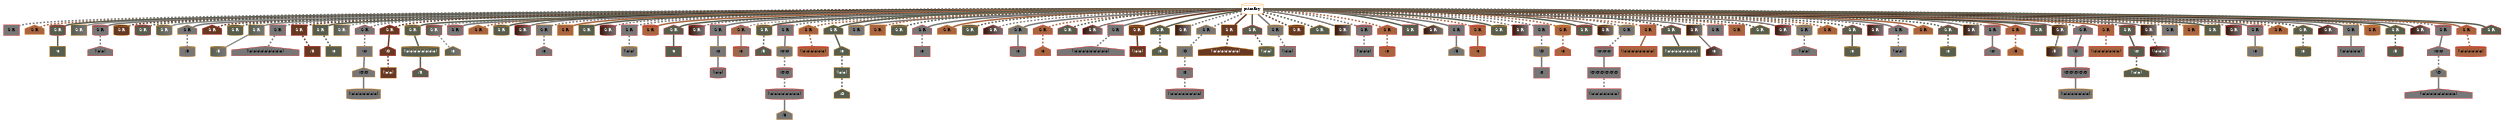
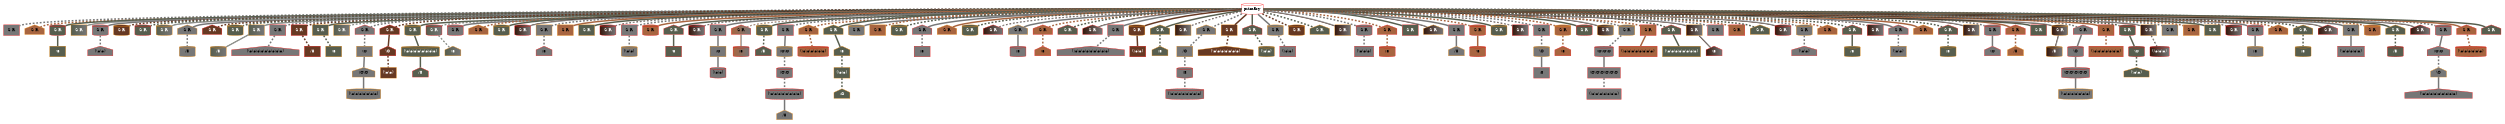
node "primary": color darkorange -> red
